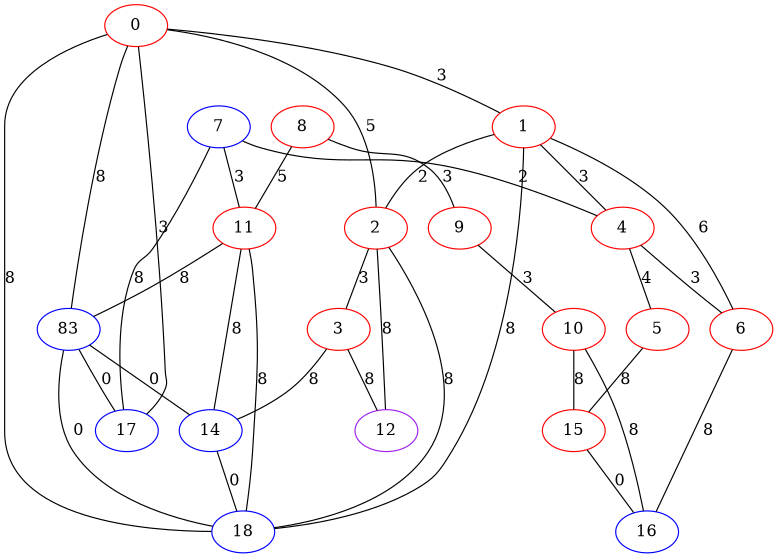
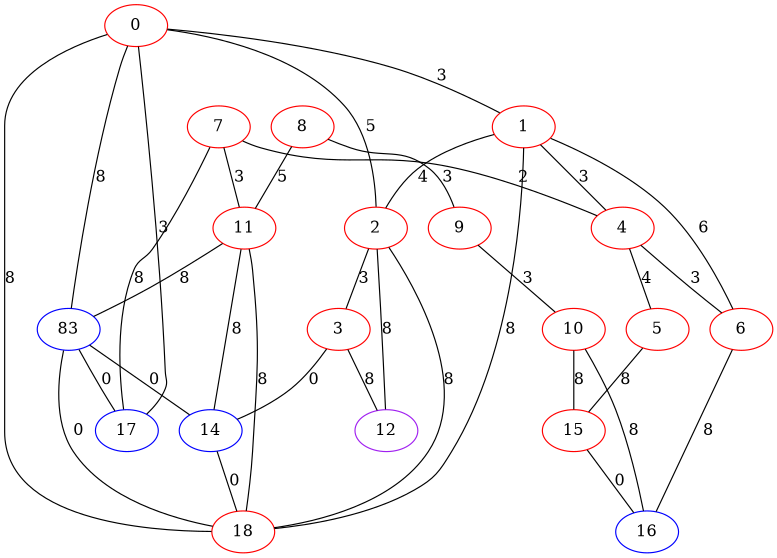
node "7": color blue -> red
edge "1" -- "2": label "2" -> "4"
edge "3" -- "14": label "8" -> "0"
node "18": color blue -> red
